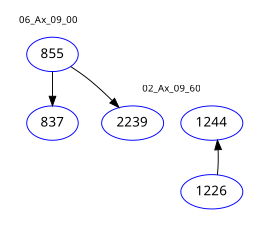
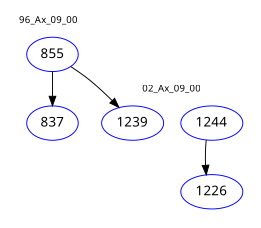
cluster "06_Ax_09_00": label "06_Ax_09_00" -> "96_Ax_09_00"
cluster "02_Ax_09_60": label "02_Ax_09_60" -> "02_Ax_09_00"
node "2239": label "2239" -> "1239"
edge "1226" -> "1244": reversed
